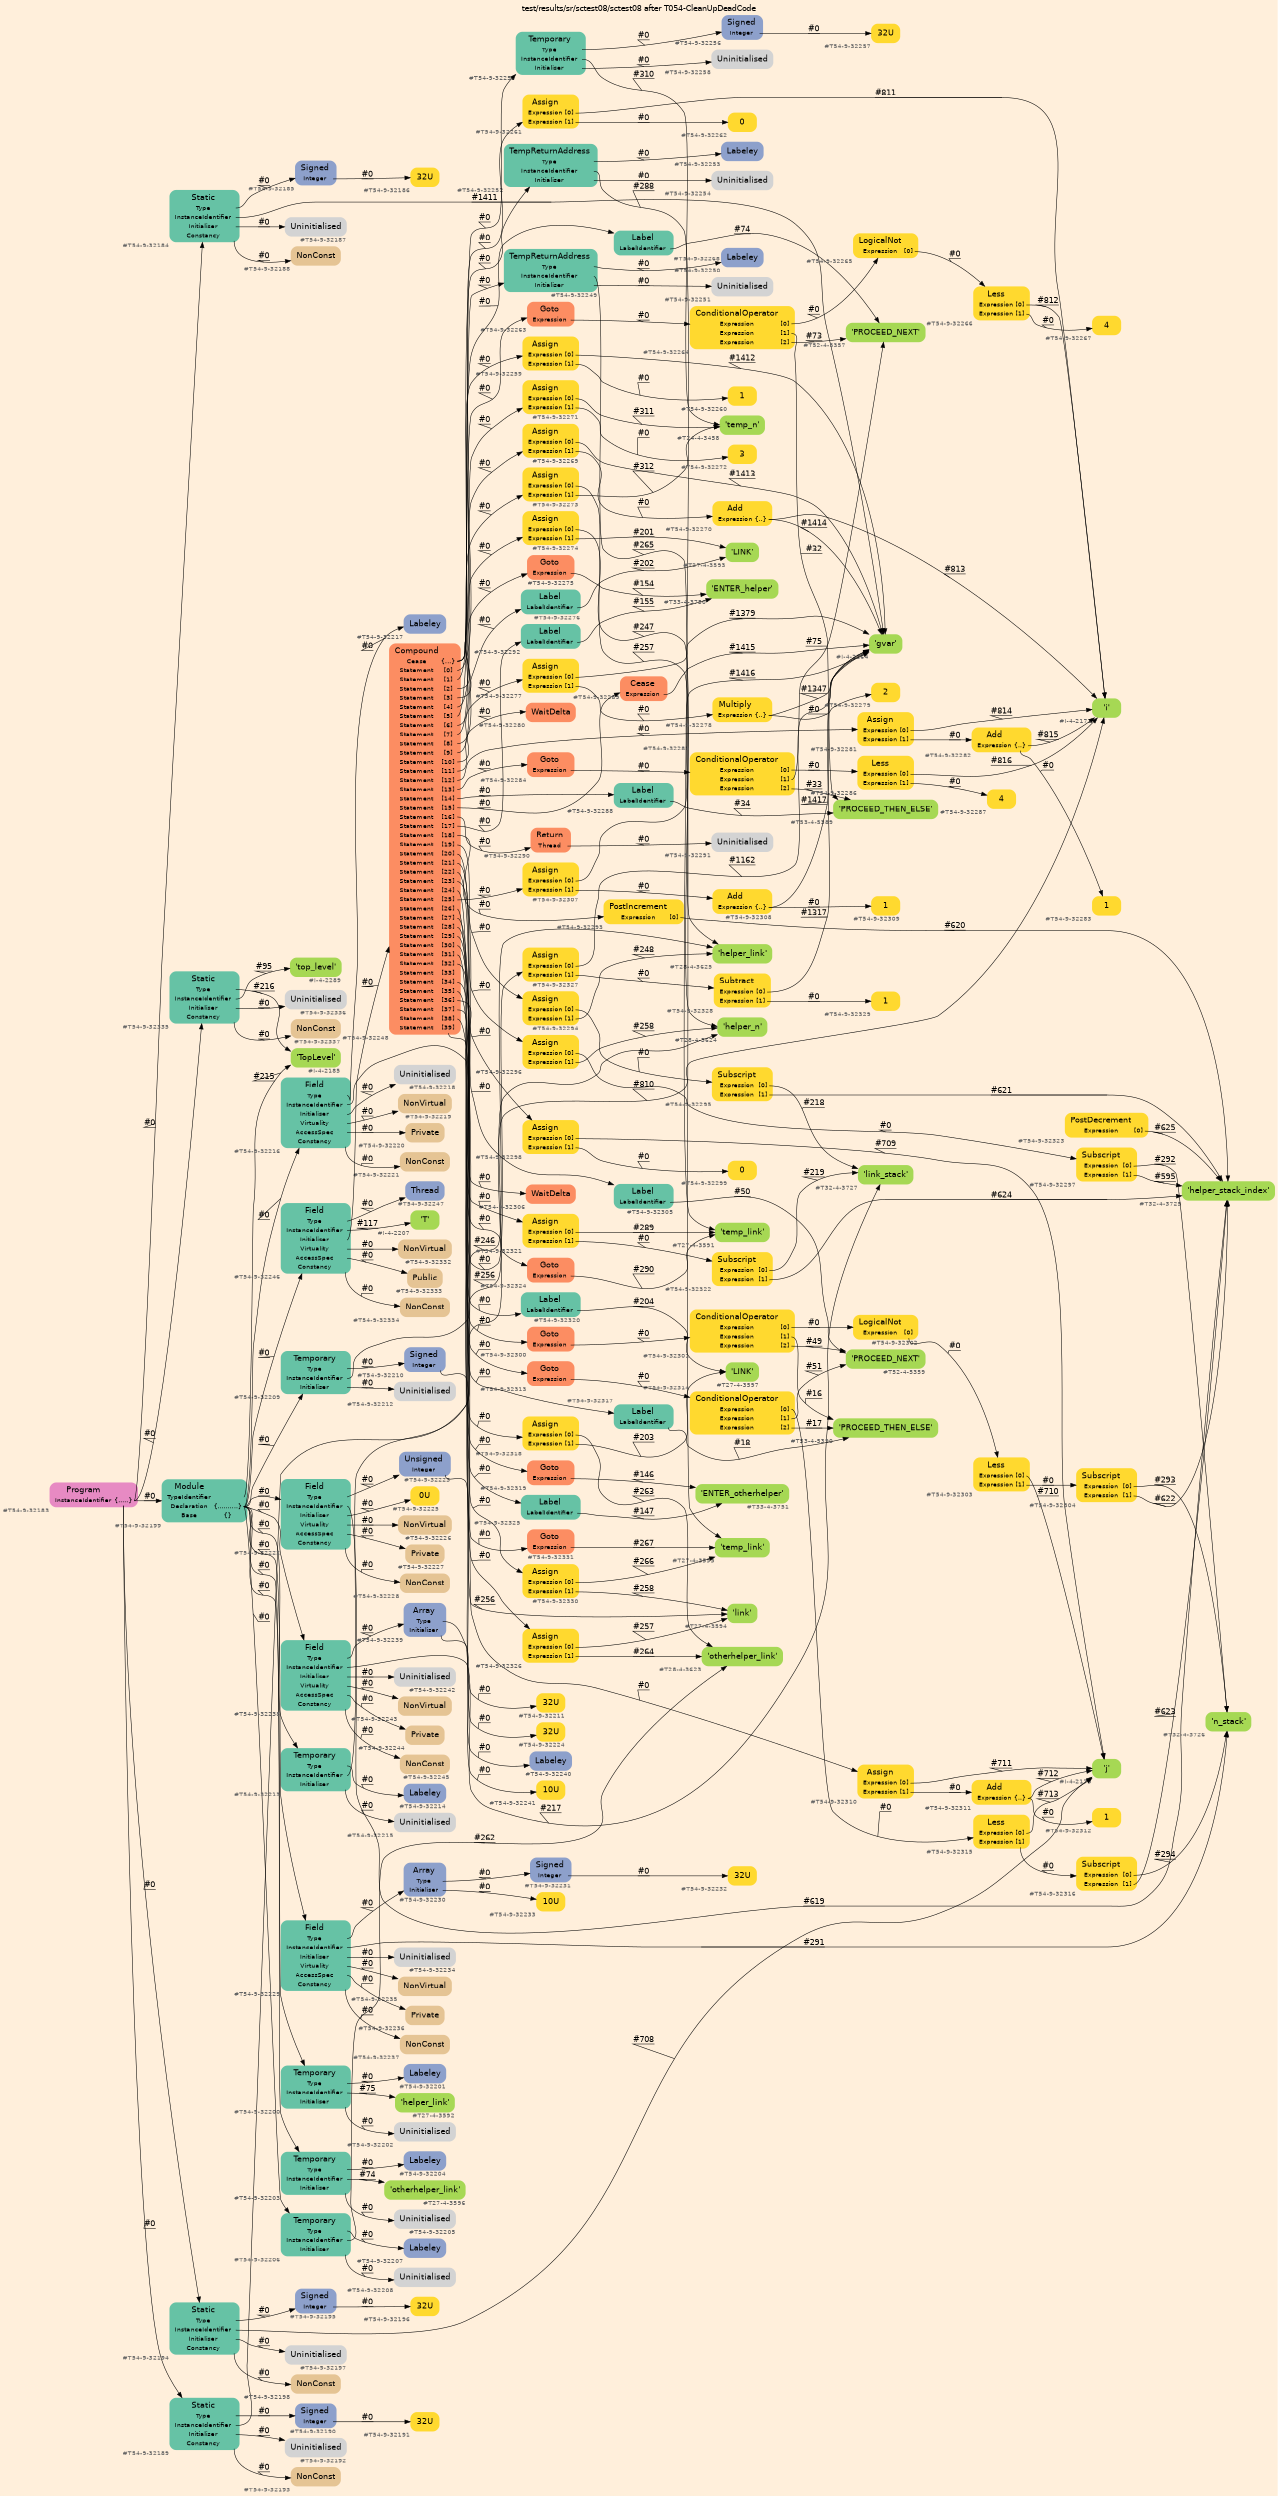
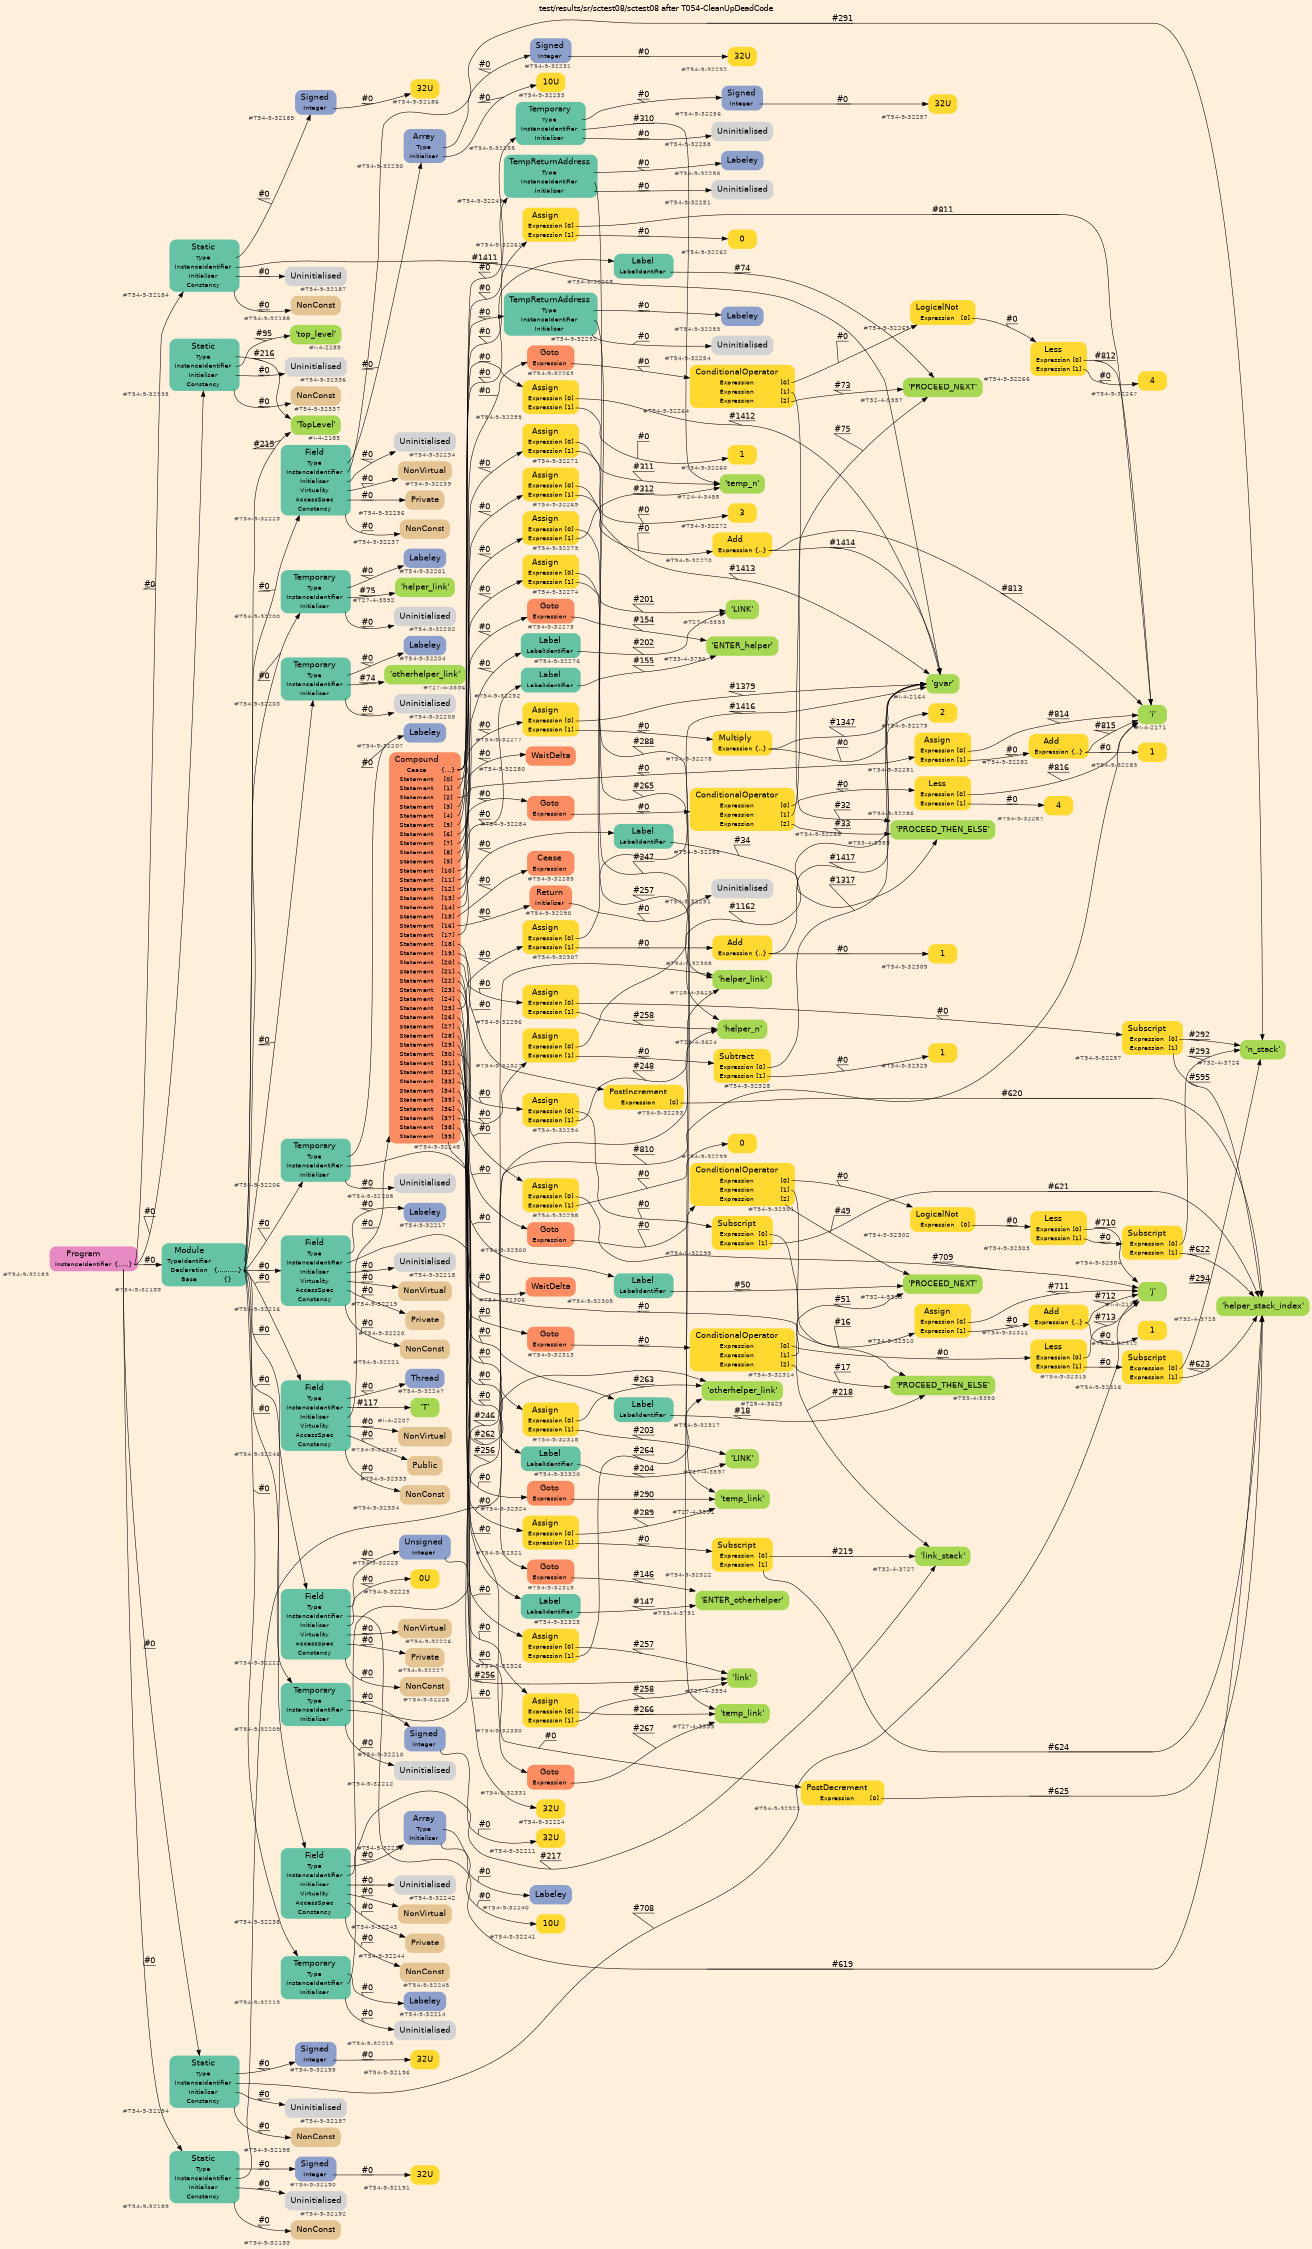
edge "Cease" -> "'gvar'": removed, label "#1415"
node "Return": text "Thread" -> "Initialiser"
edge "Compound" -> "PostDecrement": added, label "#0"
